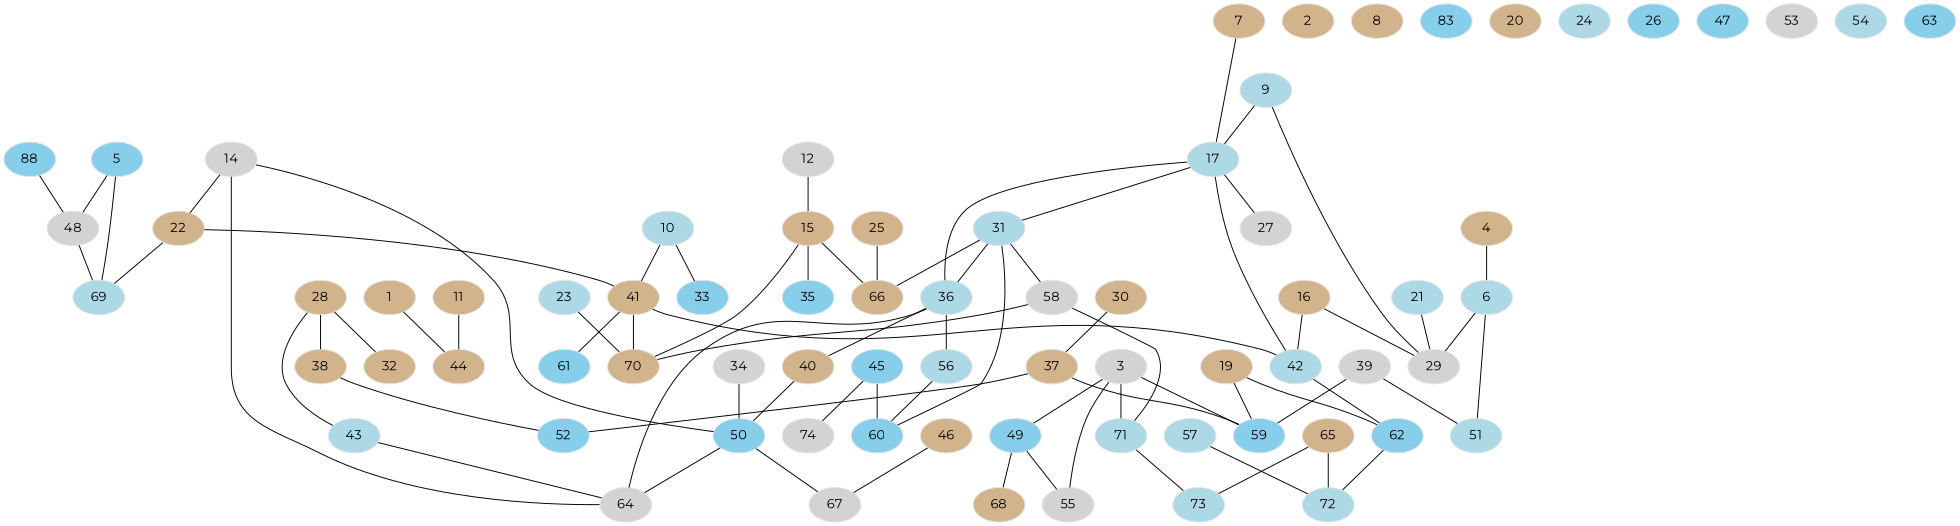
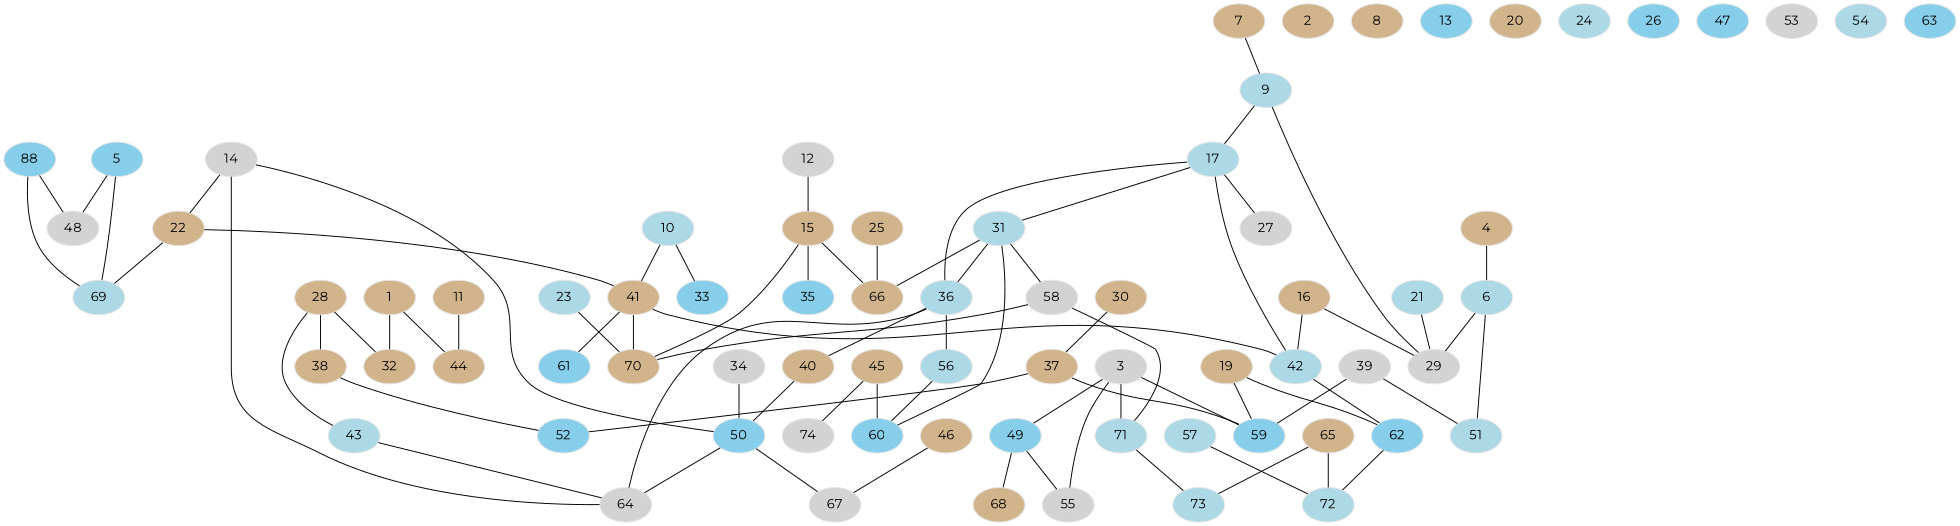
node "83": label "83" -> "13"
edge "7" -- "17": now "7" -- "9"
edge "48" -- "69": now "88" -- "69"
edge "1" -- "32": added
node "45": fillcolor skyblue -> tan
